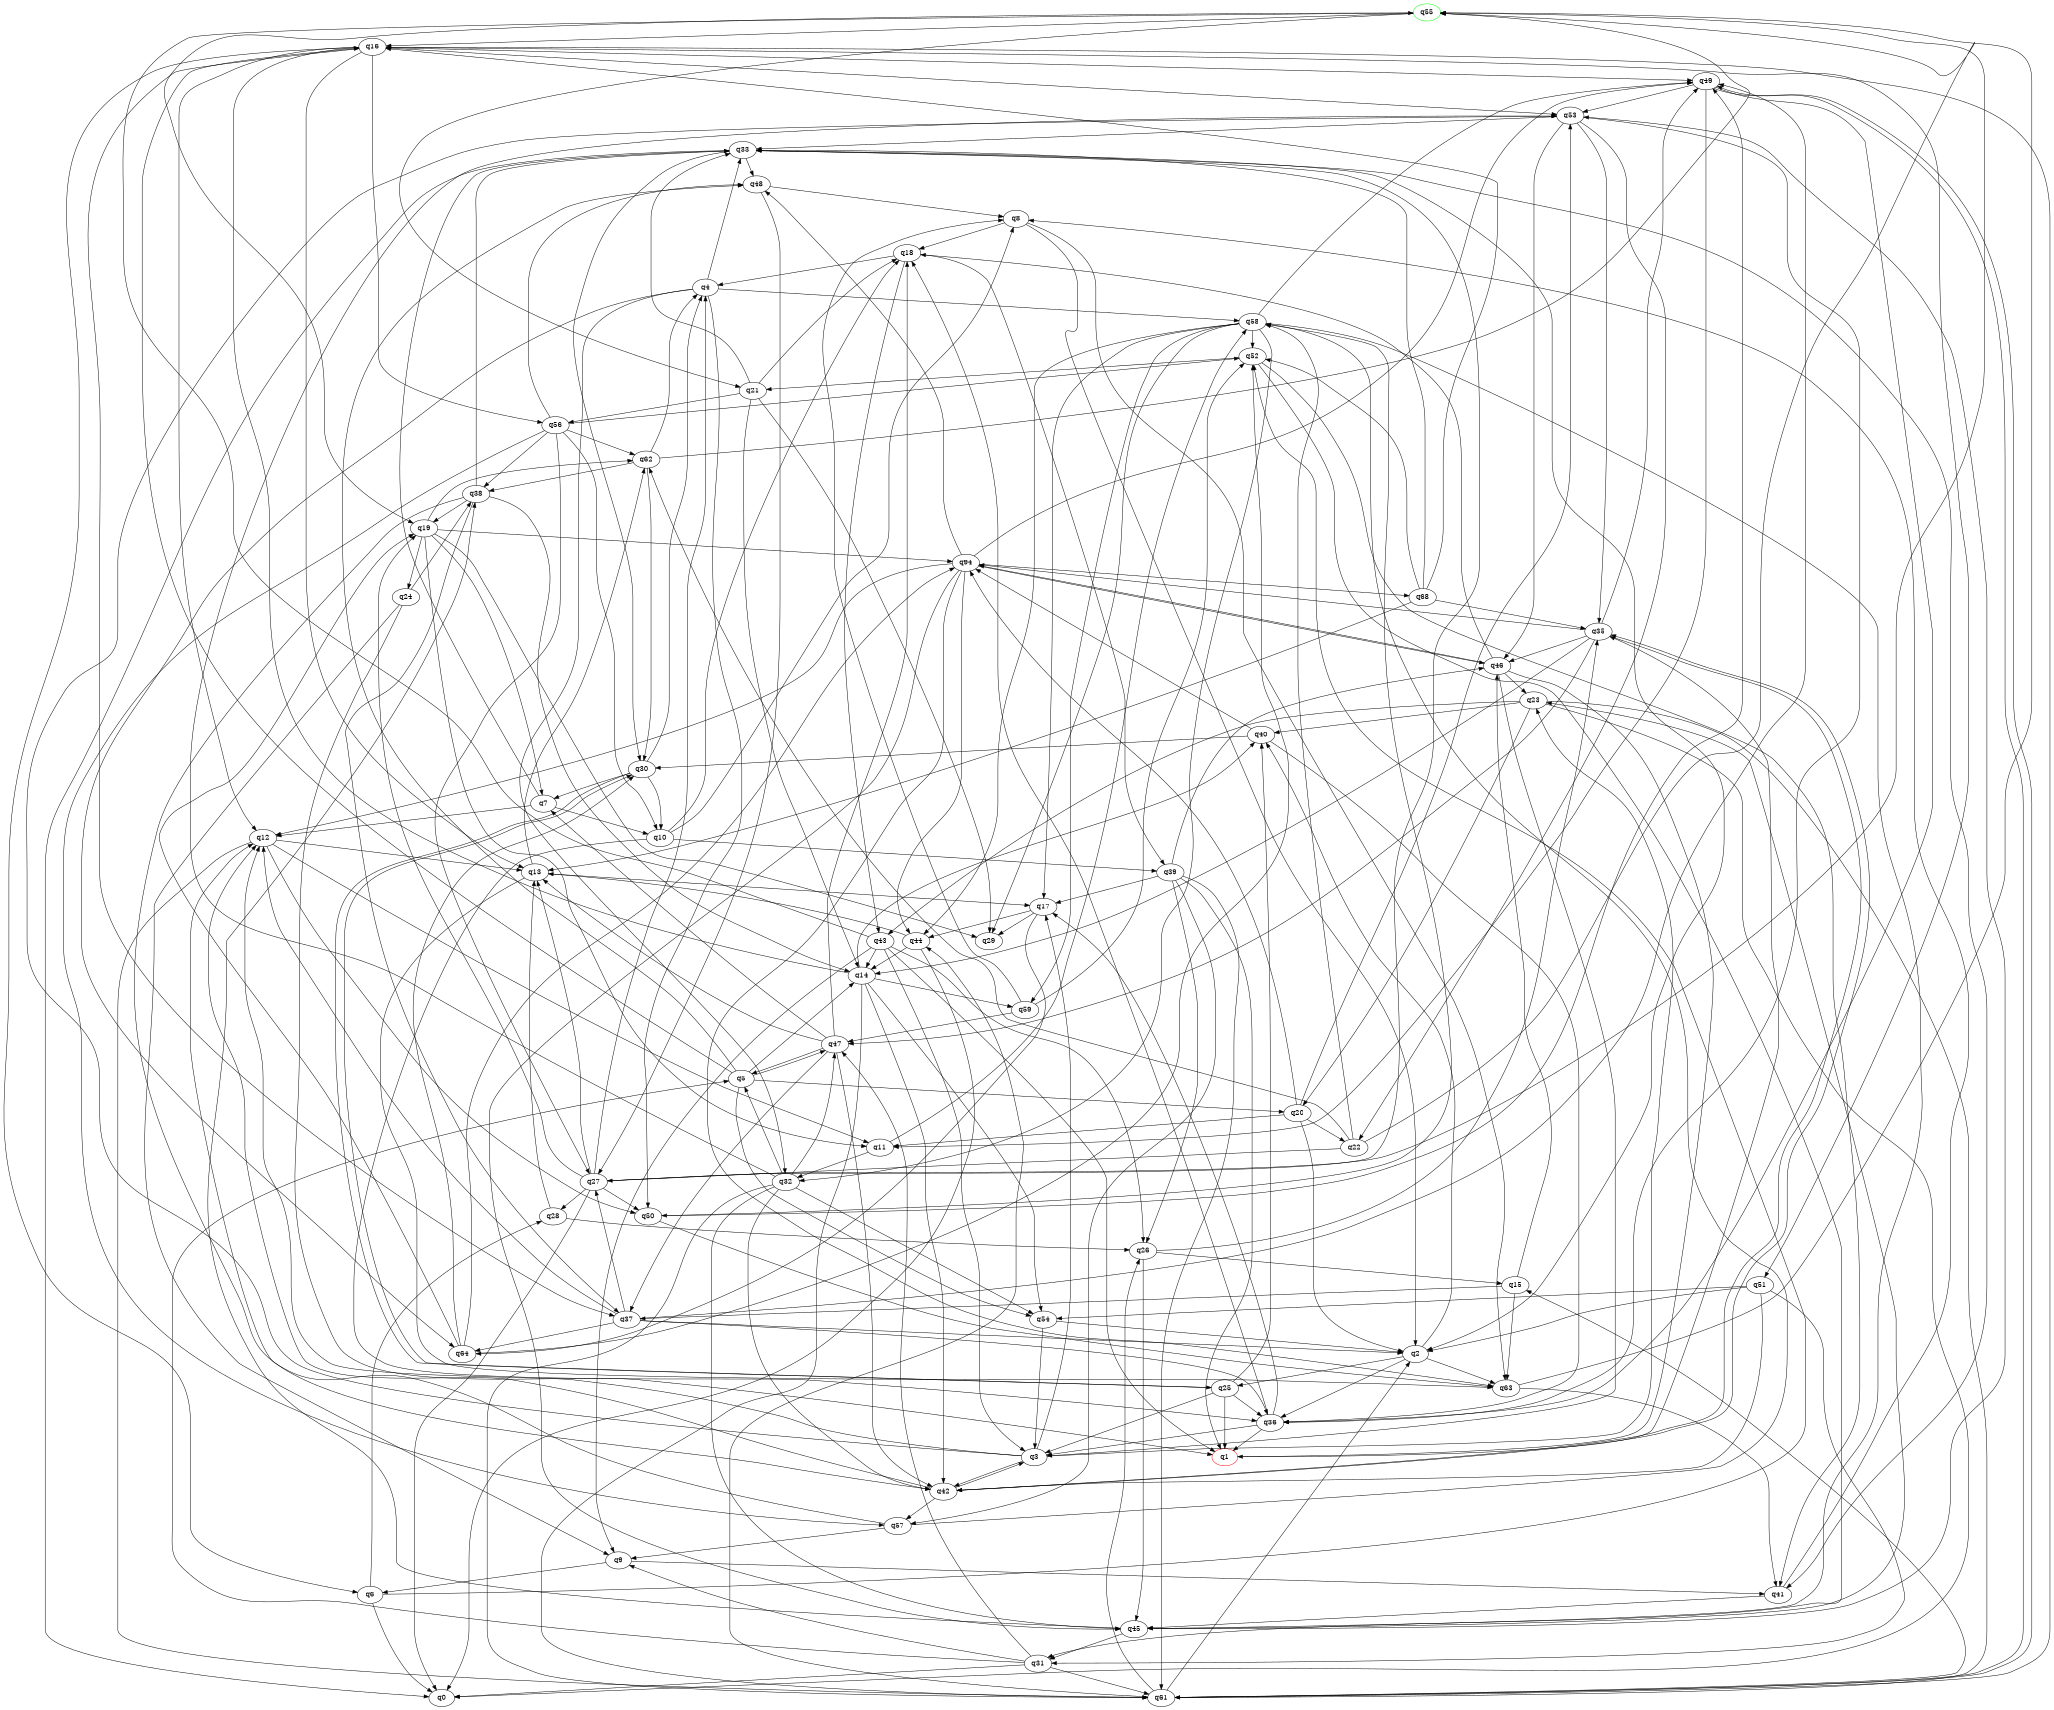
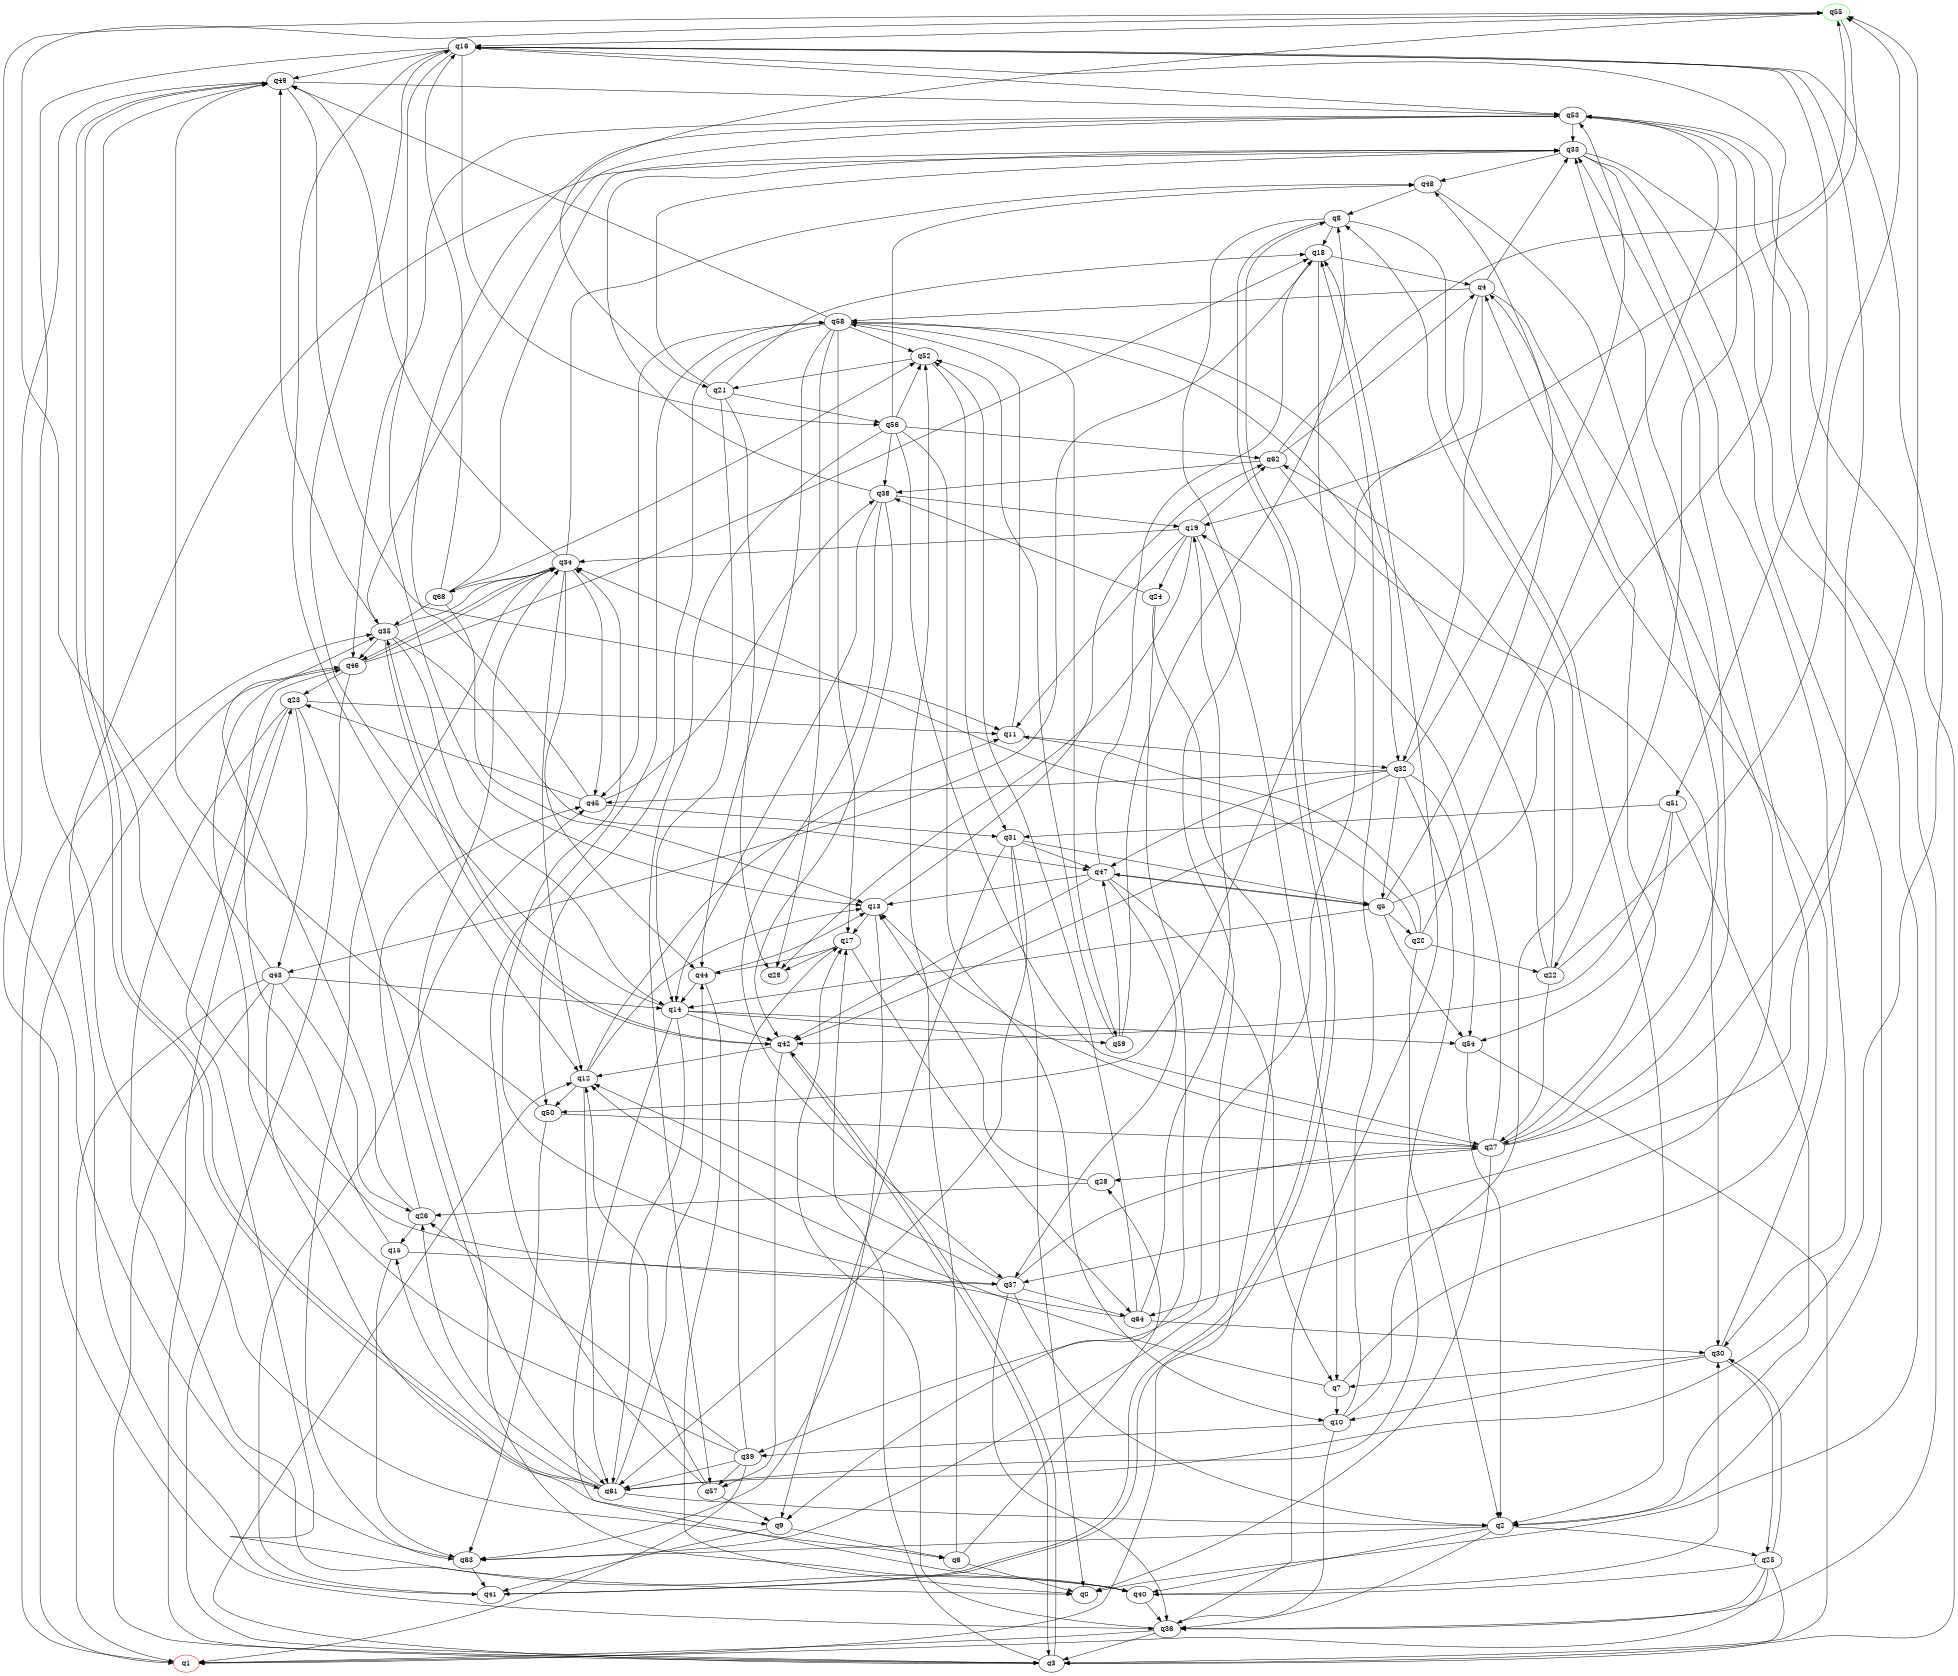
node "q94": label "q94" -> "q34"
edge "q52" -> "q41": now "q8" -> "q41"
edge "q23" -> "q20": now "q23" -> "q11"
edge "q27" -> "q50": reversed
